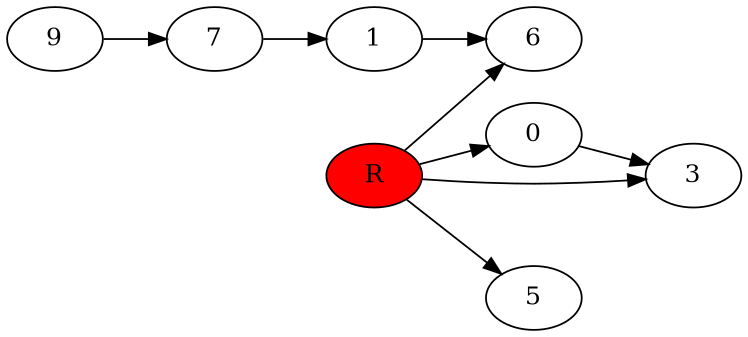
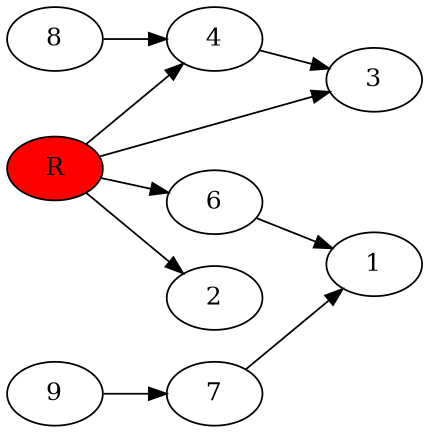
node "8": added
edge "1" -> "6": reversed
node "0": label "0" -> "4"
node "5": label "5" -> "2"
